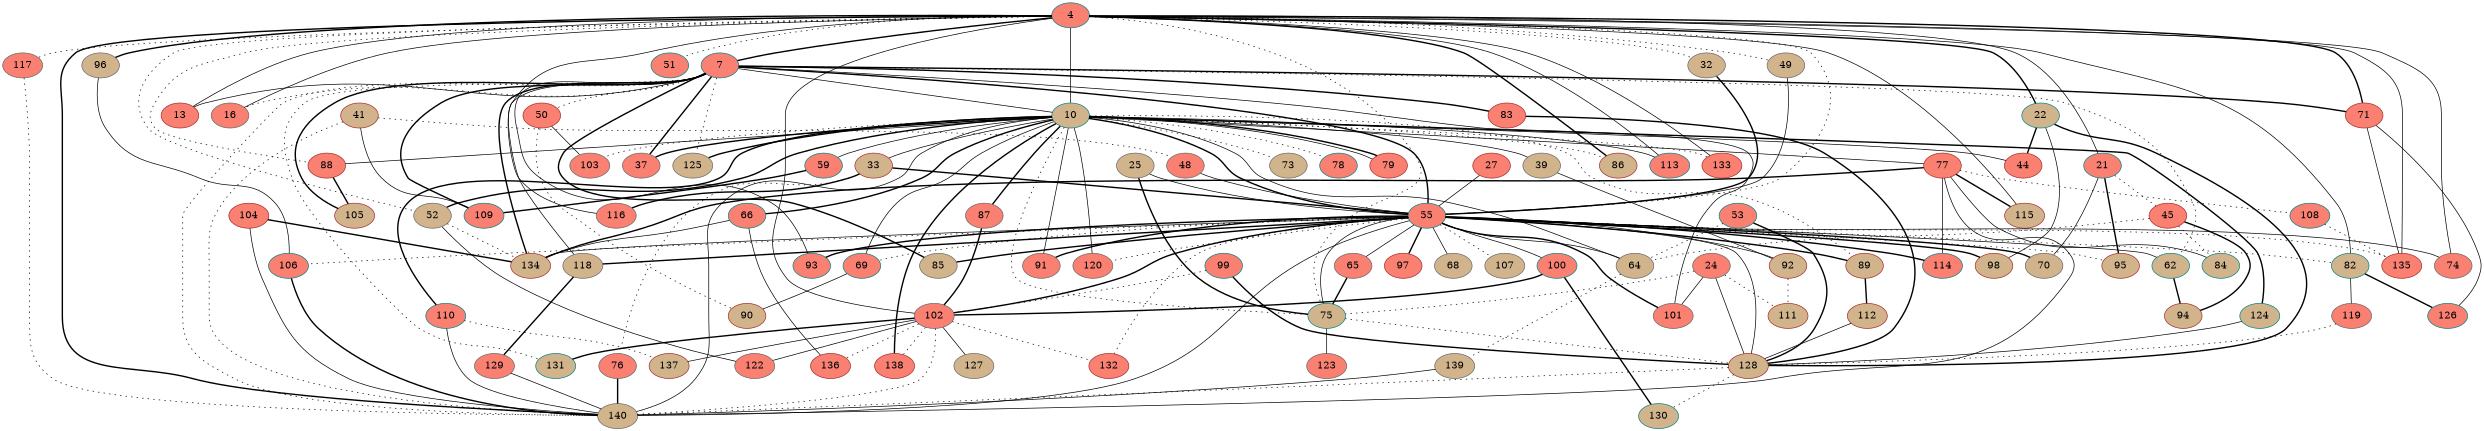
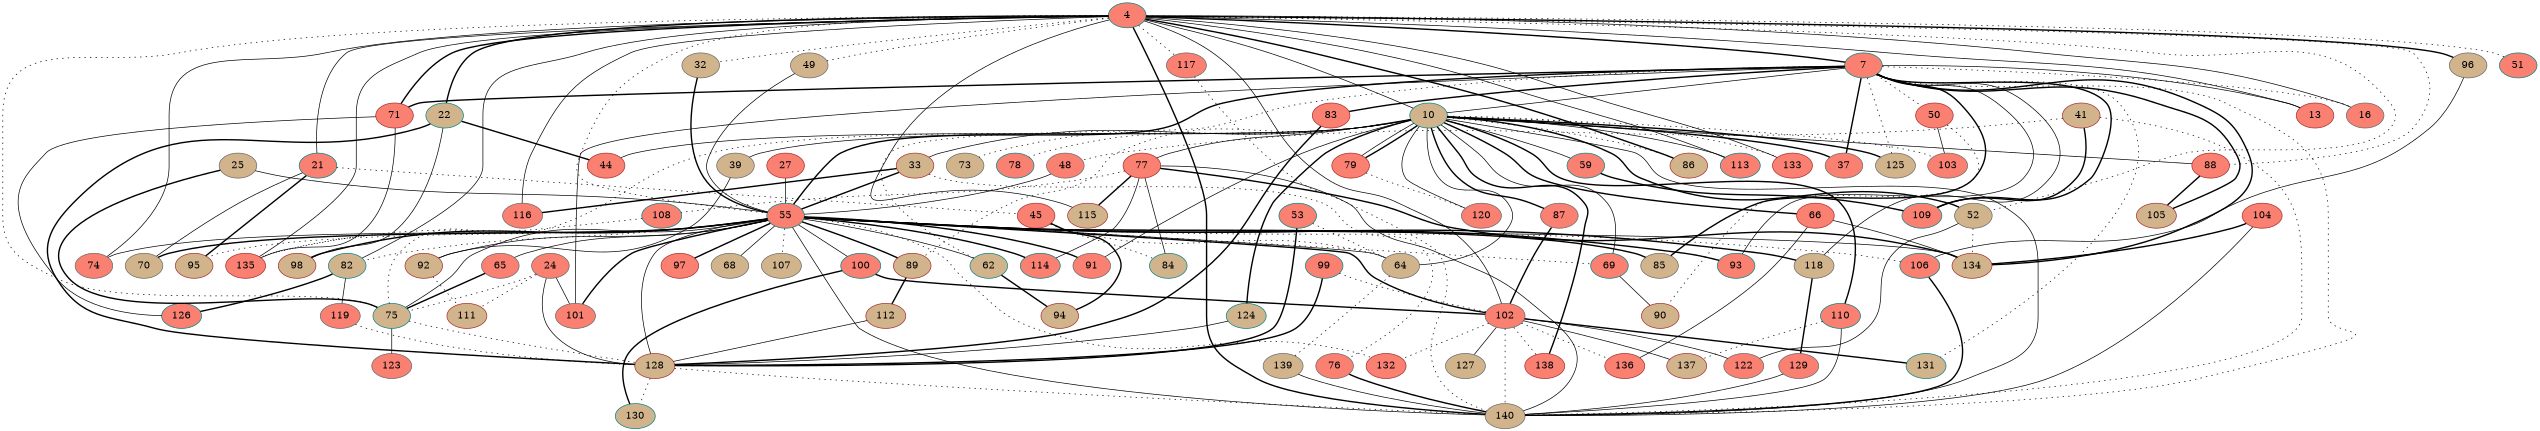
edge "10" -- "55": removed
edge "41" -- "109": style solid -> bold
node "66": color teal -> brown
edge "55" -- "120": now "79" -- "120"
